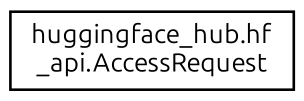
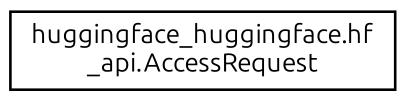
node "huggingface_hub.hf _api.AccessRequest": label "huggingface_hub.hf _api.AccessRequest" -> "huggingface_huggingface.hf _api.AccessRequest"
